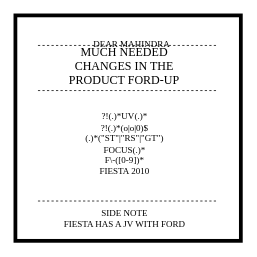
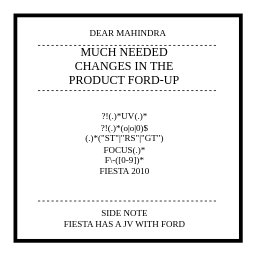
node "DEAR MAHINDRA": moved (132, 45) -> (128, 33)
